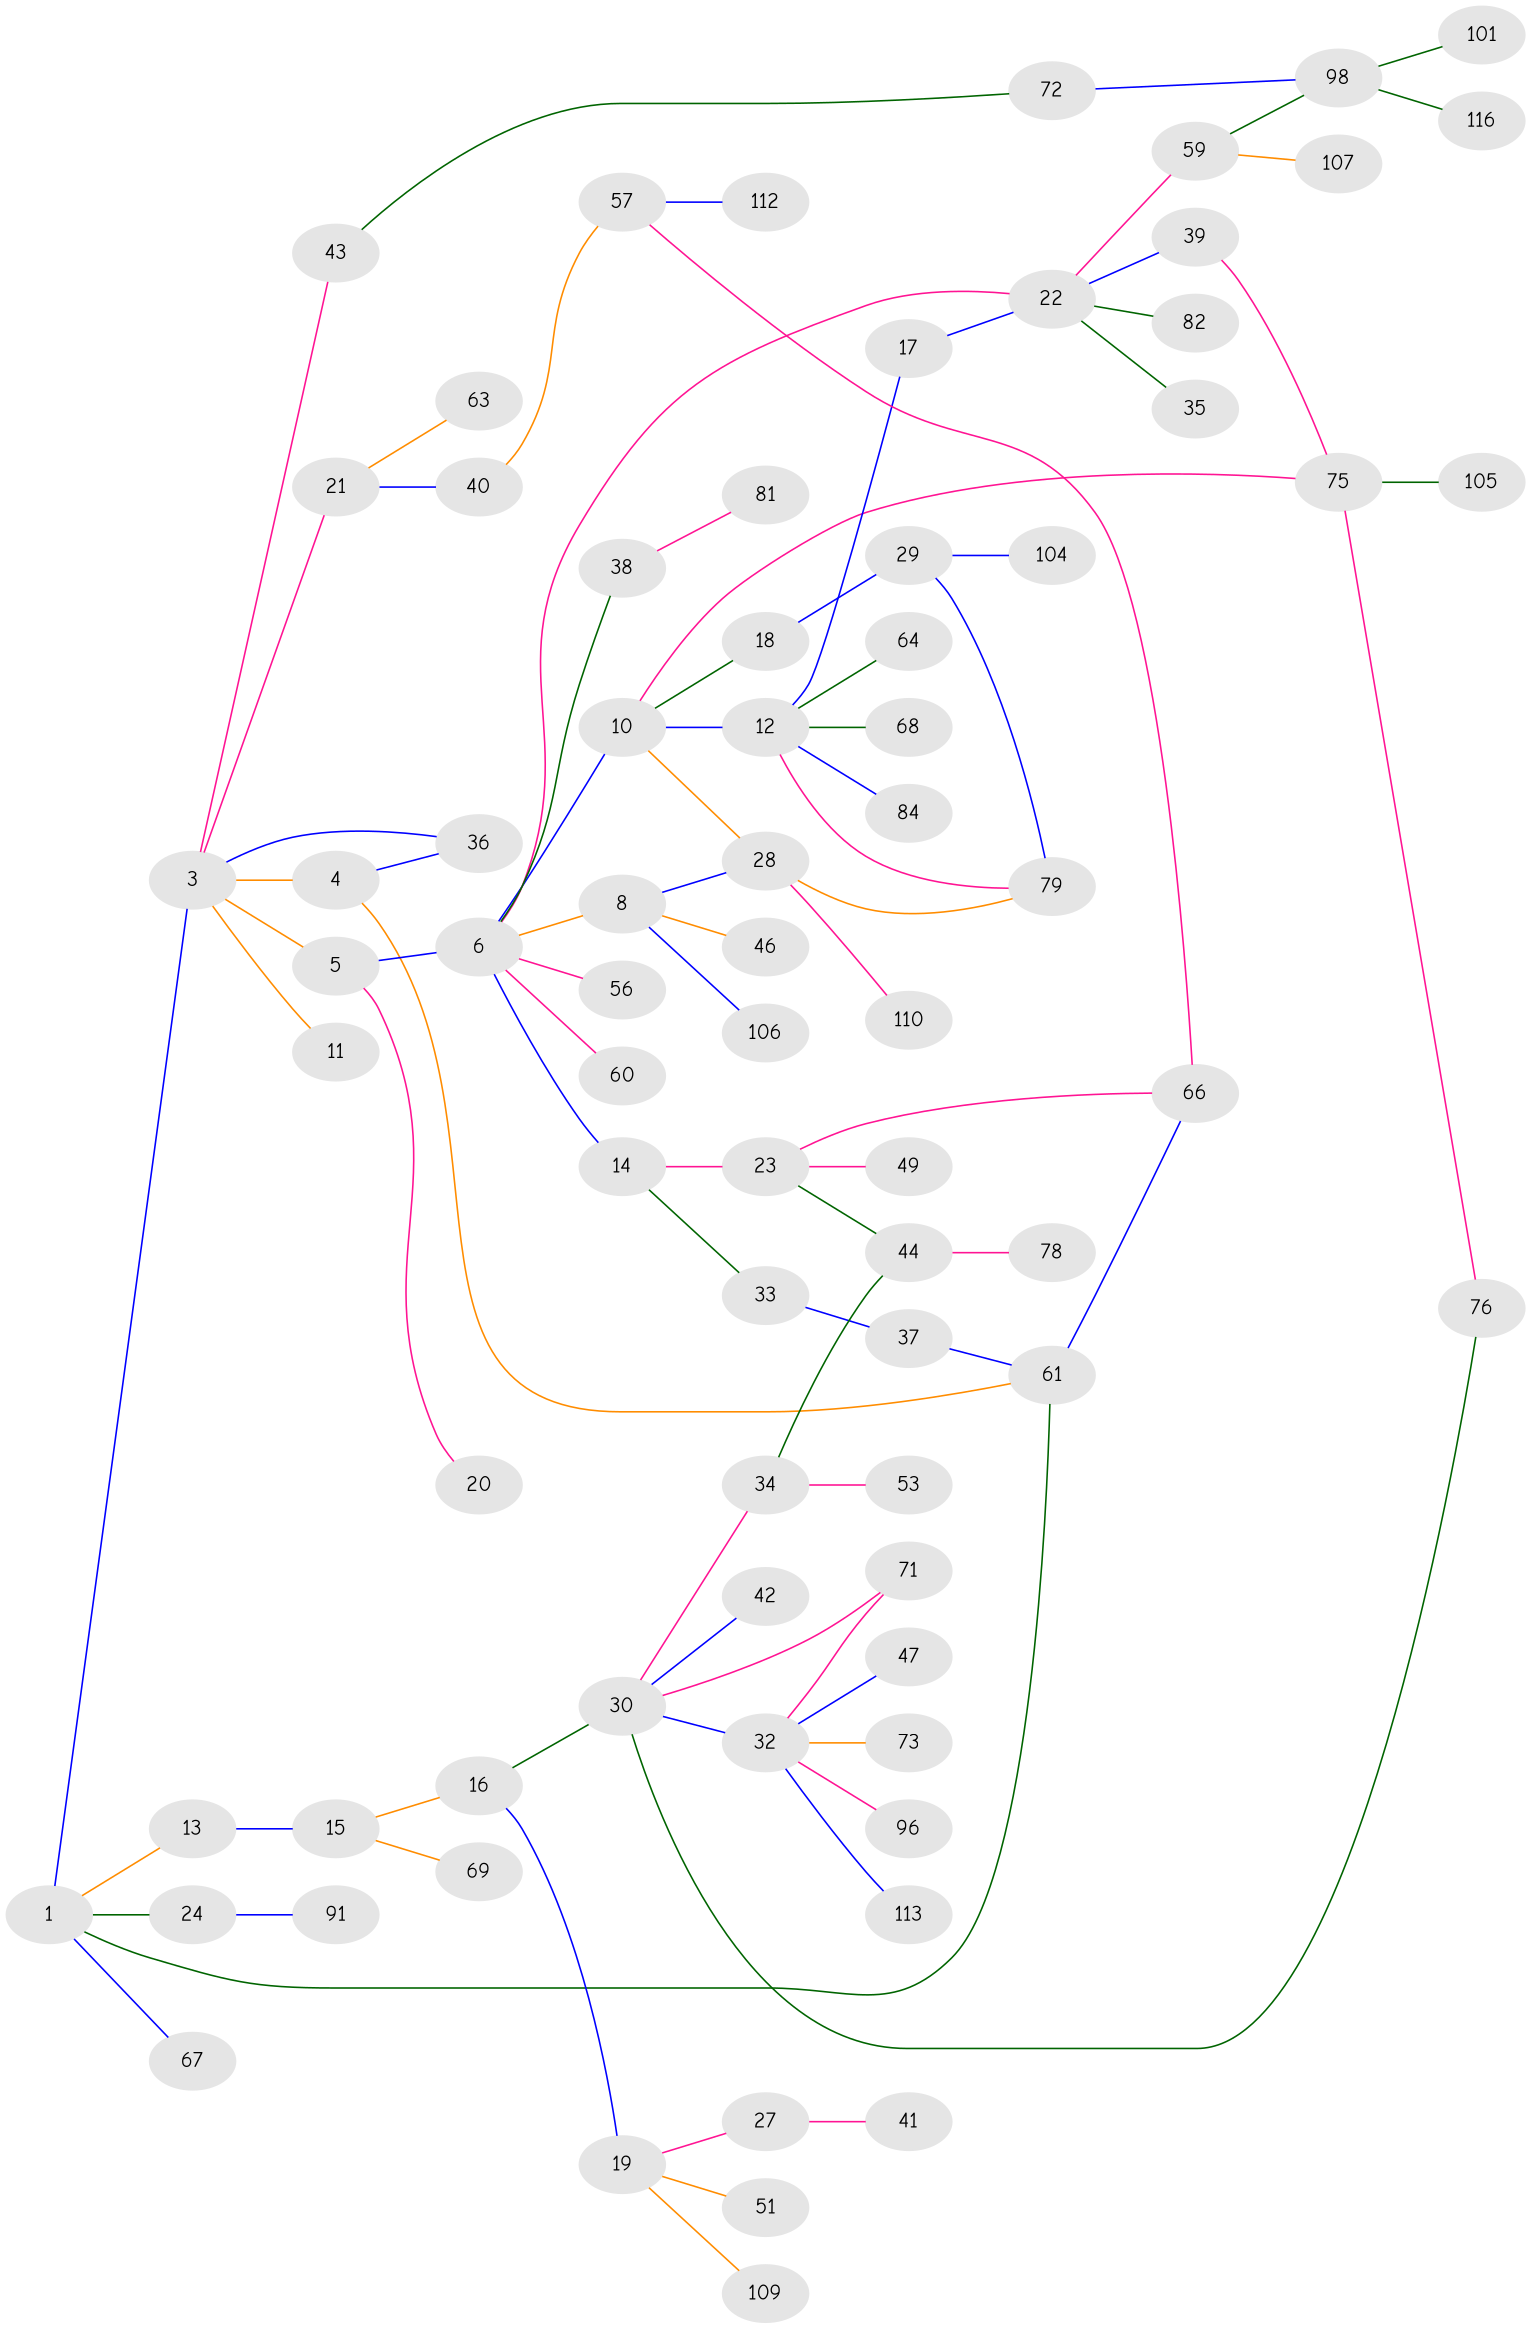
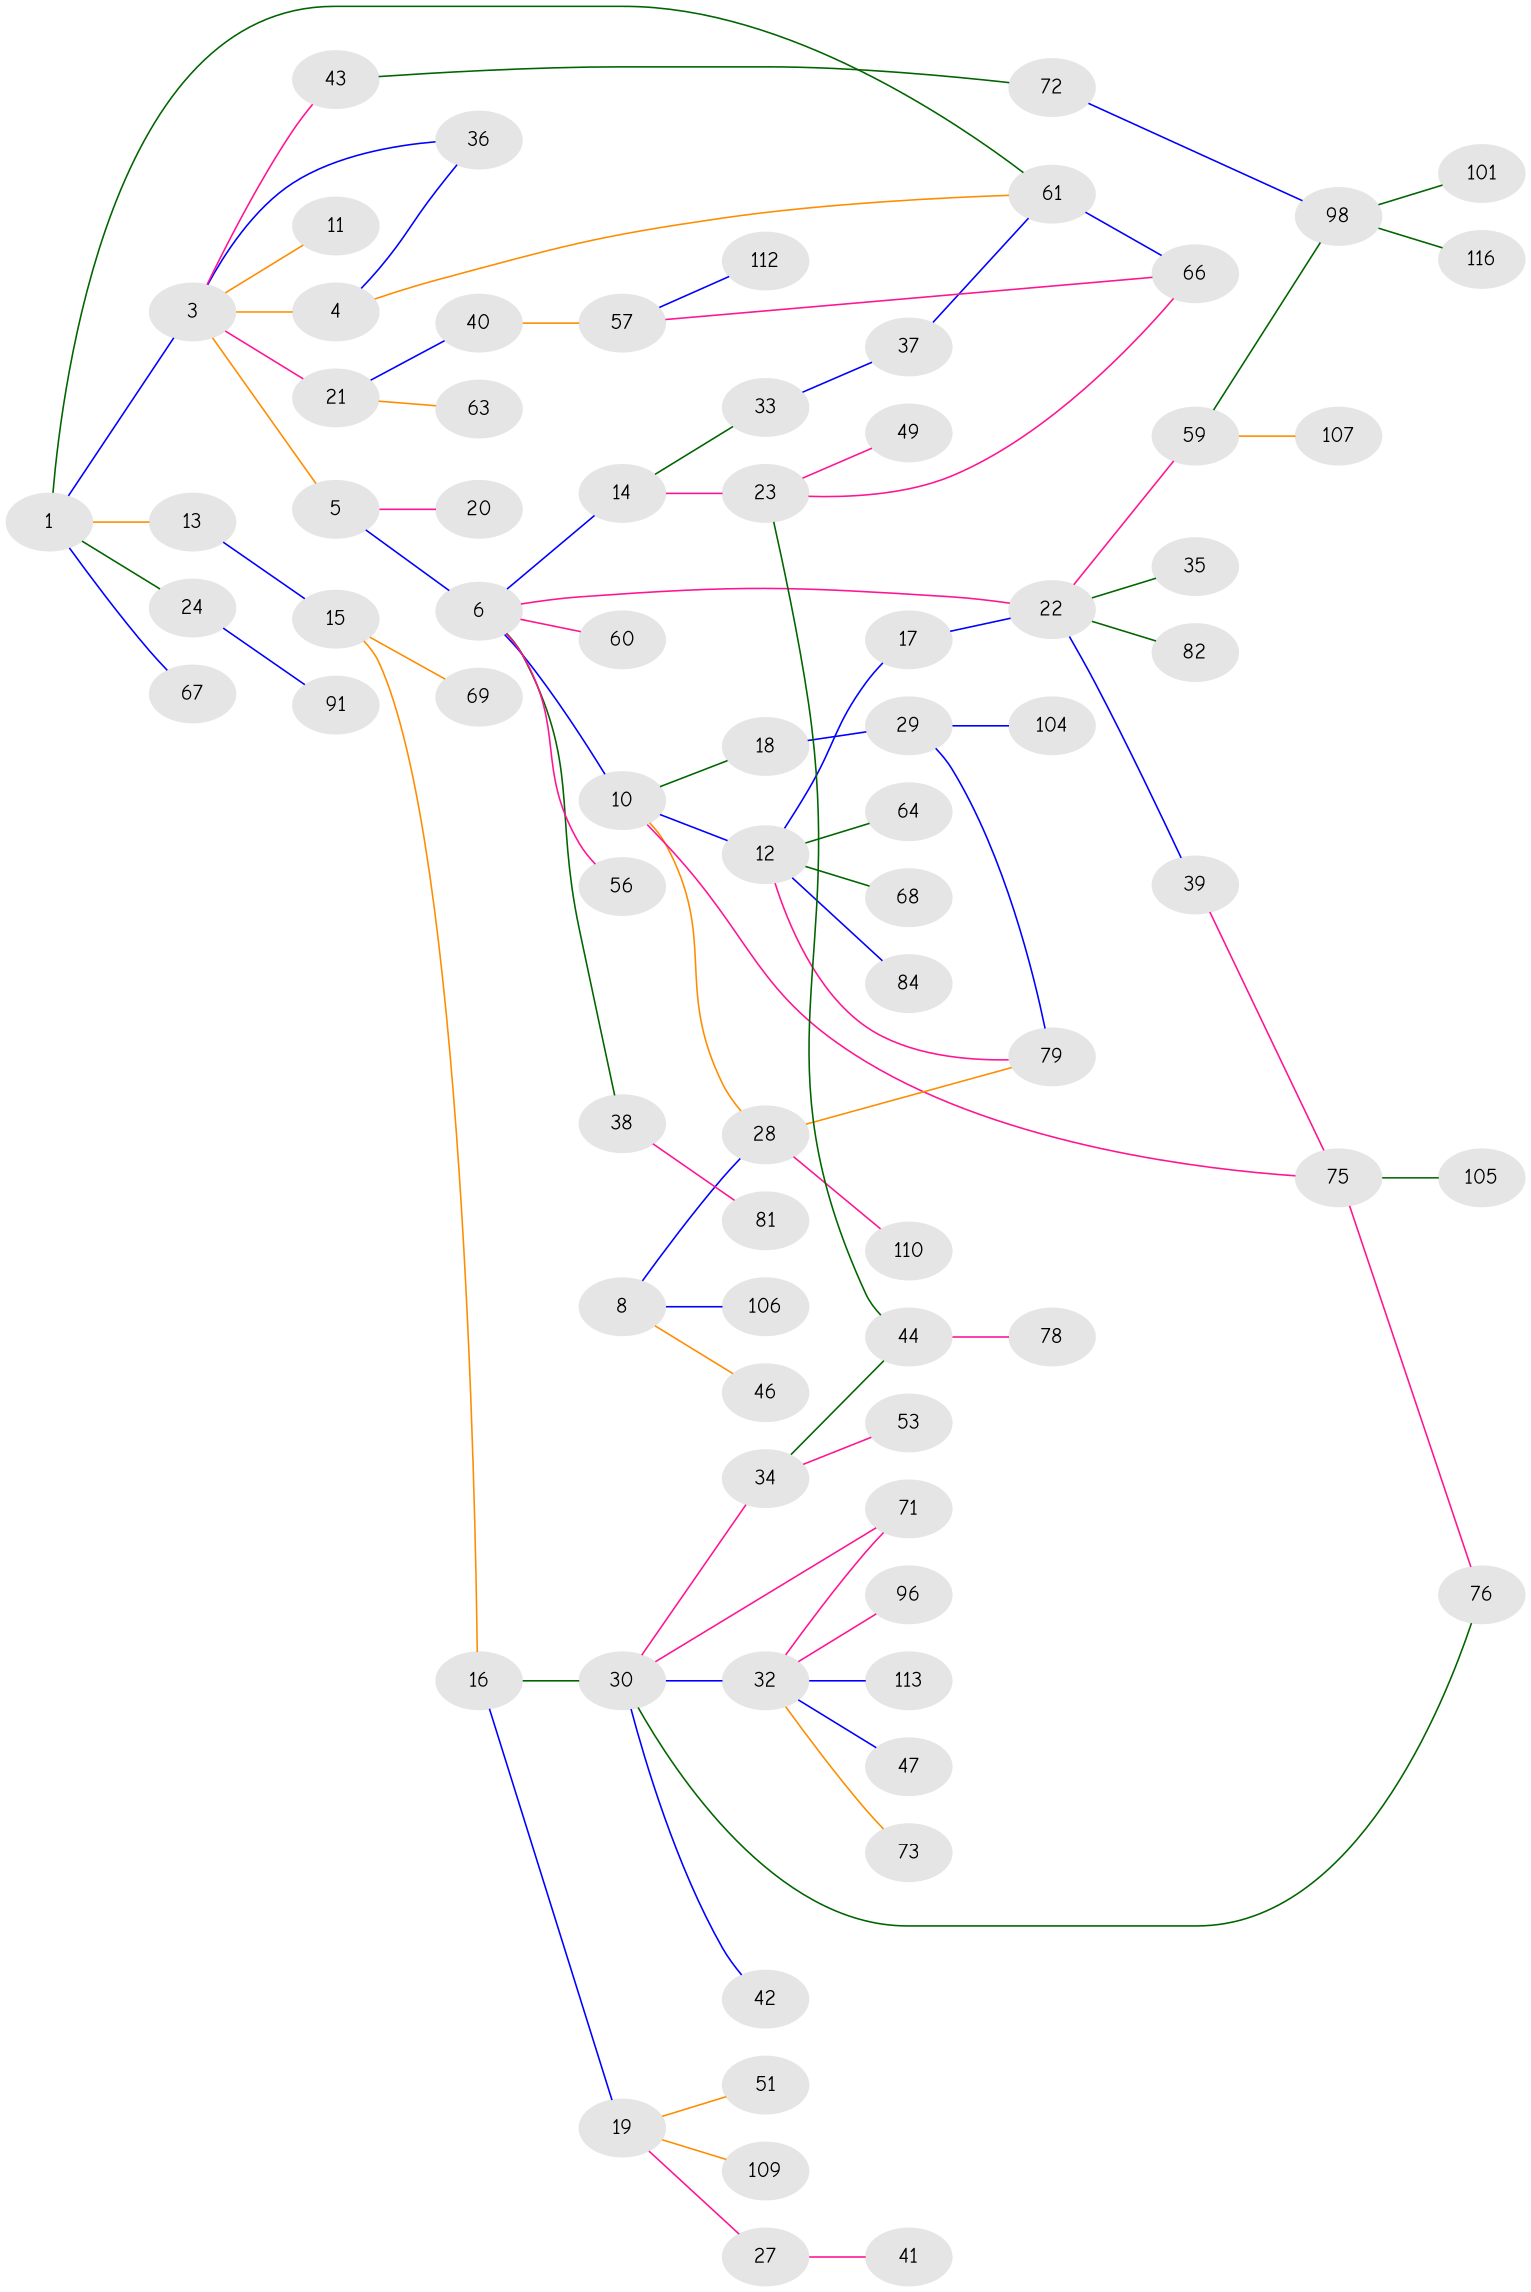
edge "8" -- "6": removed
